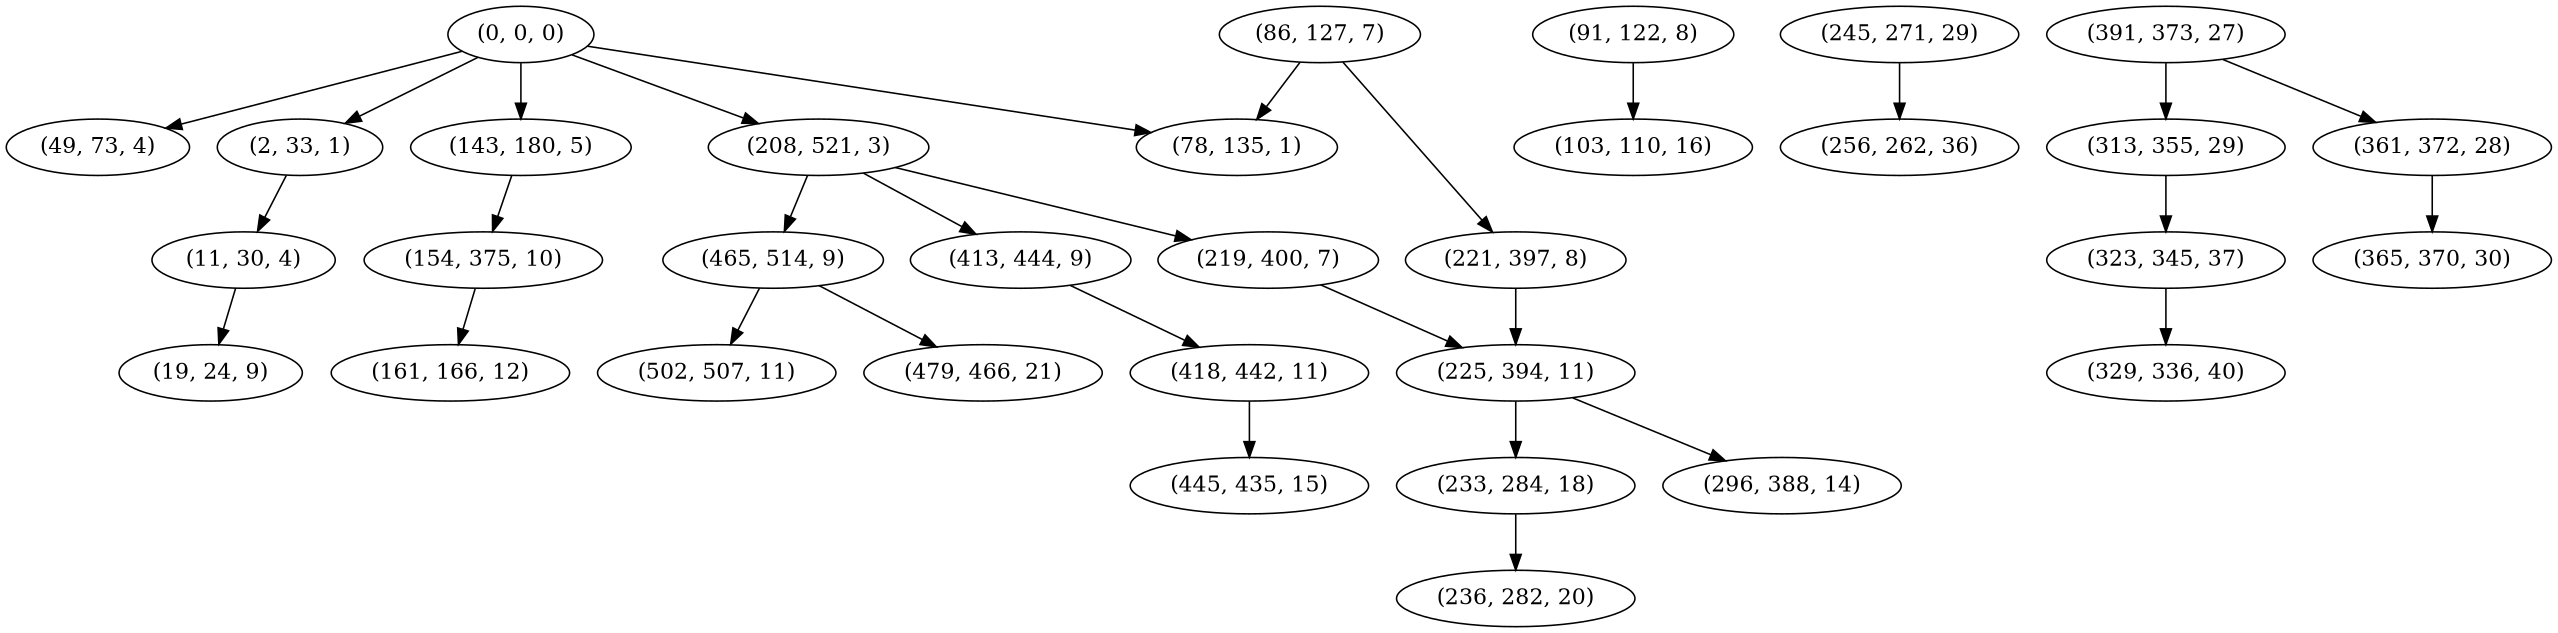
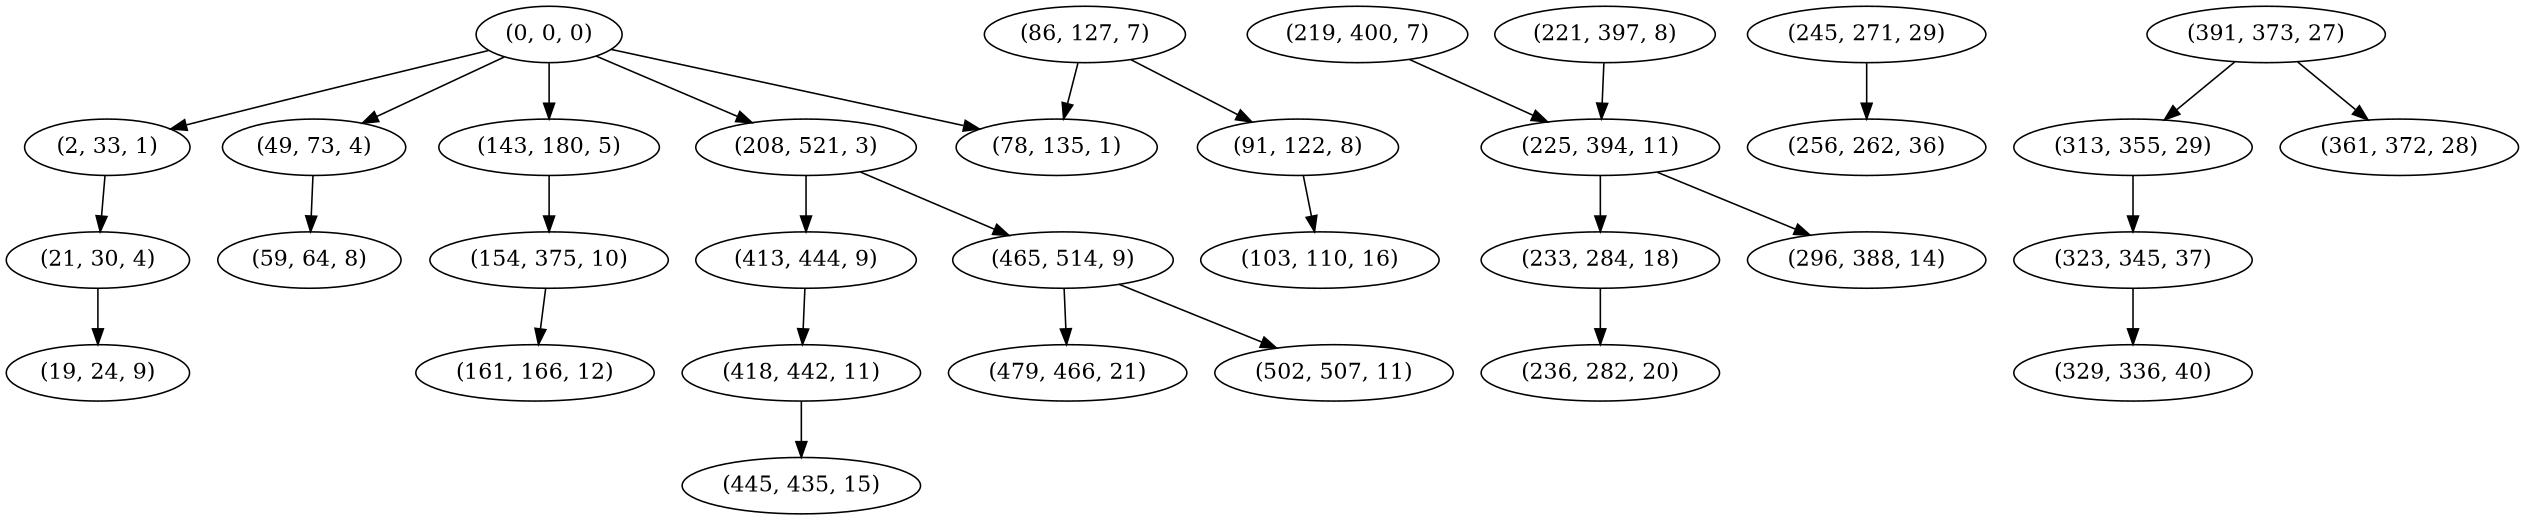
edge "(86, 127, 7)" -> "(221, 397, 8)": now "(86, 127, 7)" -> "(91, 122, 8)"
edge "(208, 521, 3)" -> "(219, 400, 7)": removed
node "(11, 30, 4)": label "(11, 30, 4)" -> "(21, 30, 4)"
node "(59, 64, 8)": added
node "(365, 370, 30)": removed
